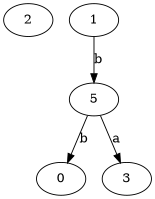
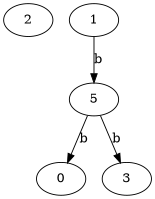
edge "5" -> "3": label "a" -> "b"
